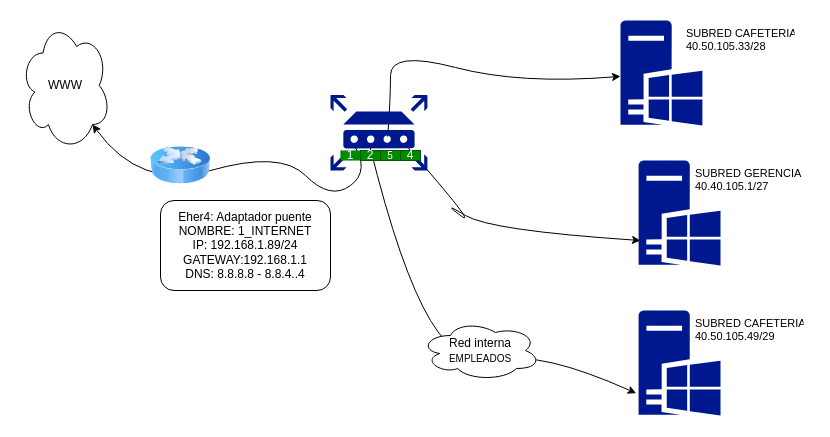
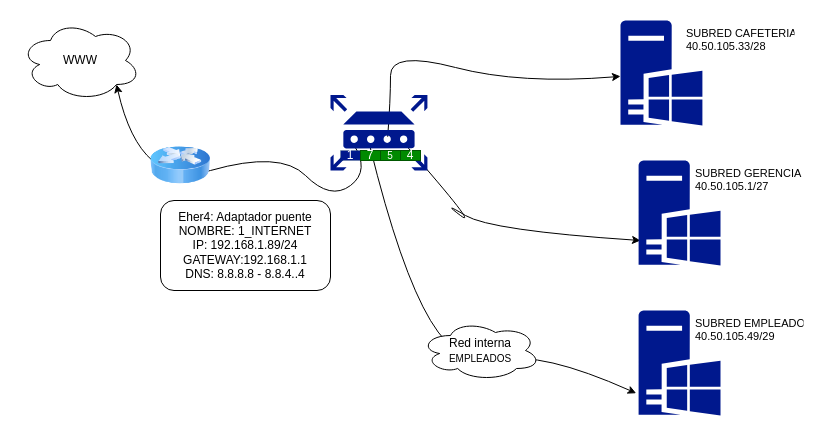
node "WWW": size 90x130 -> 120x80
node "1": fillcolor #008a00 -> #00188d
node "2": label "2" -> "7"
node "SUBRED GERENCIA 40.40.105.1/27": label "SUBRED GERENCIA 40.40.105.1/27" -> "SUBRED GERENCIA 40.50.105.1/27"
node "SUBRED CAFETERIA 40.50.105.49/29": label "SUBRED CAFETERIA 40.50.105.49/29" -> "SUBRED EMPLEADOS 40.50.105.49/29"
